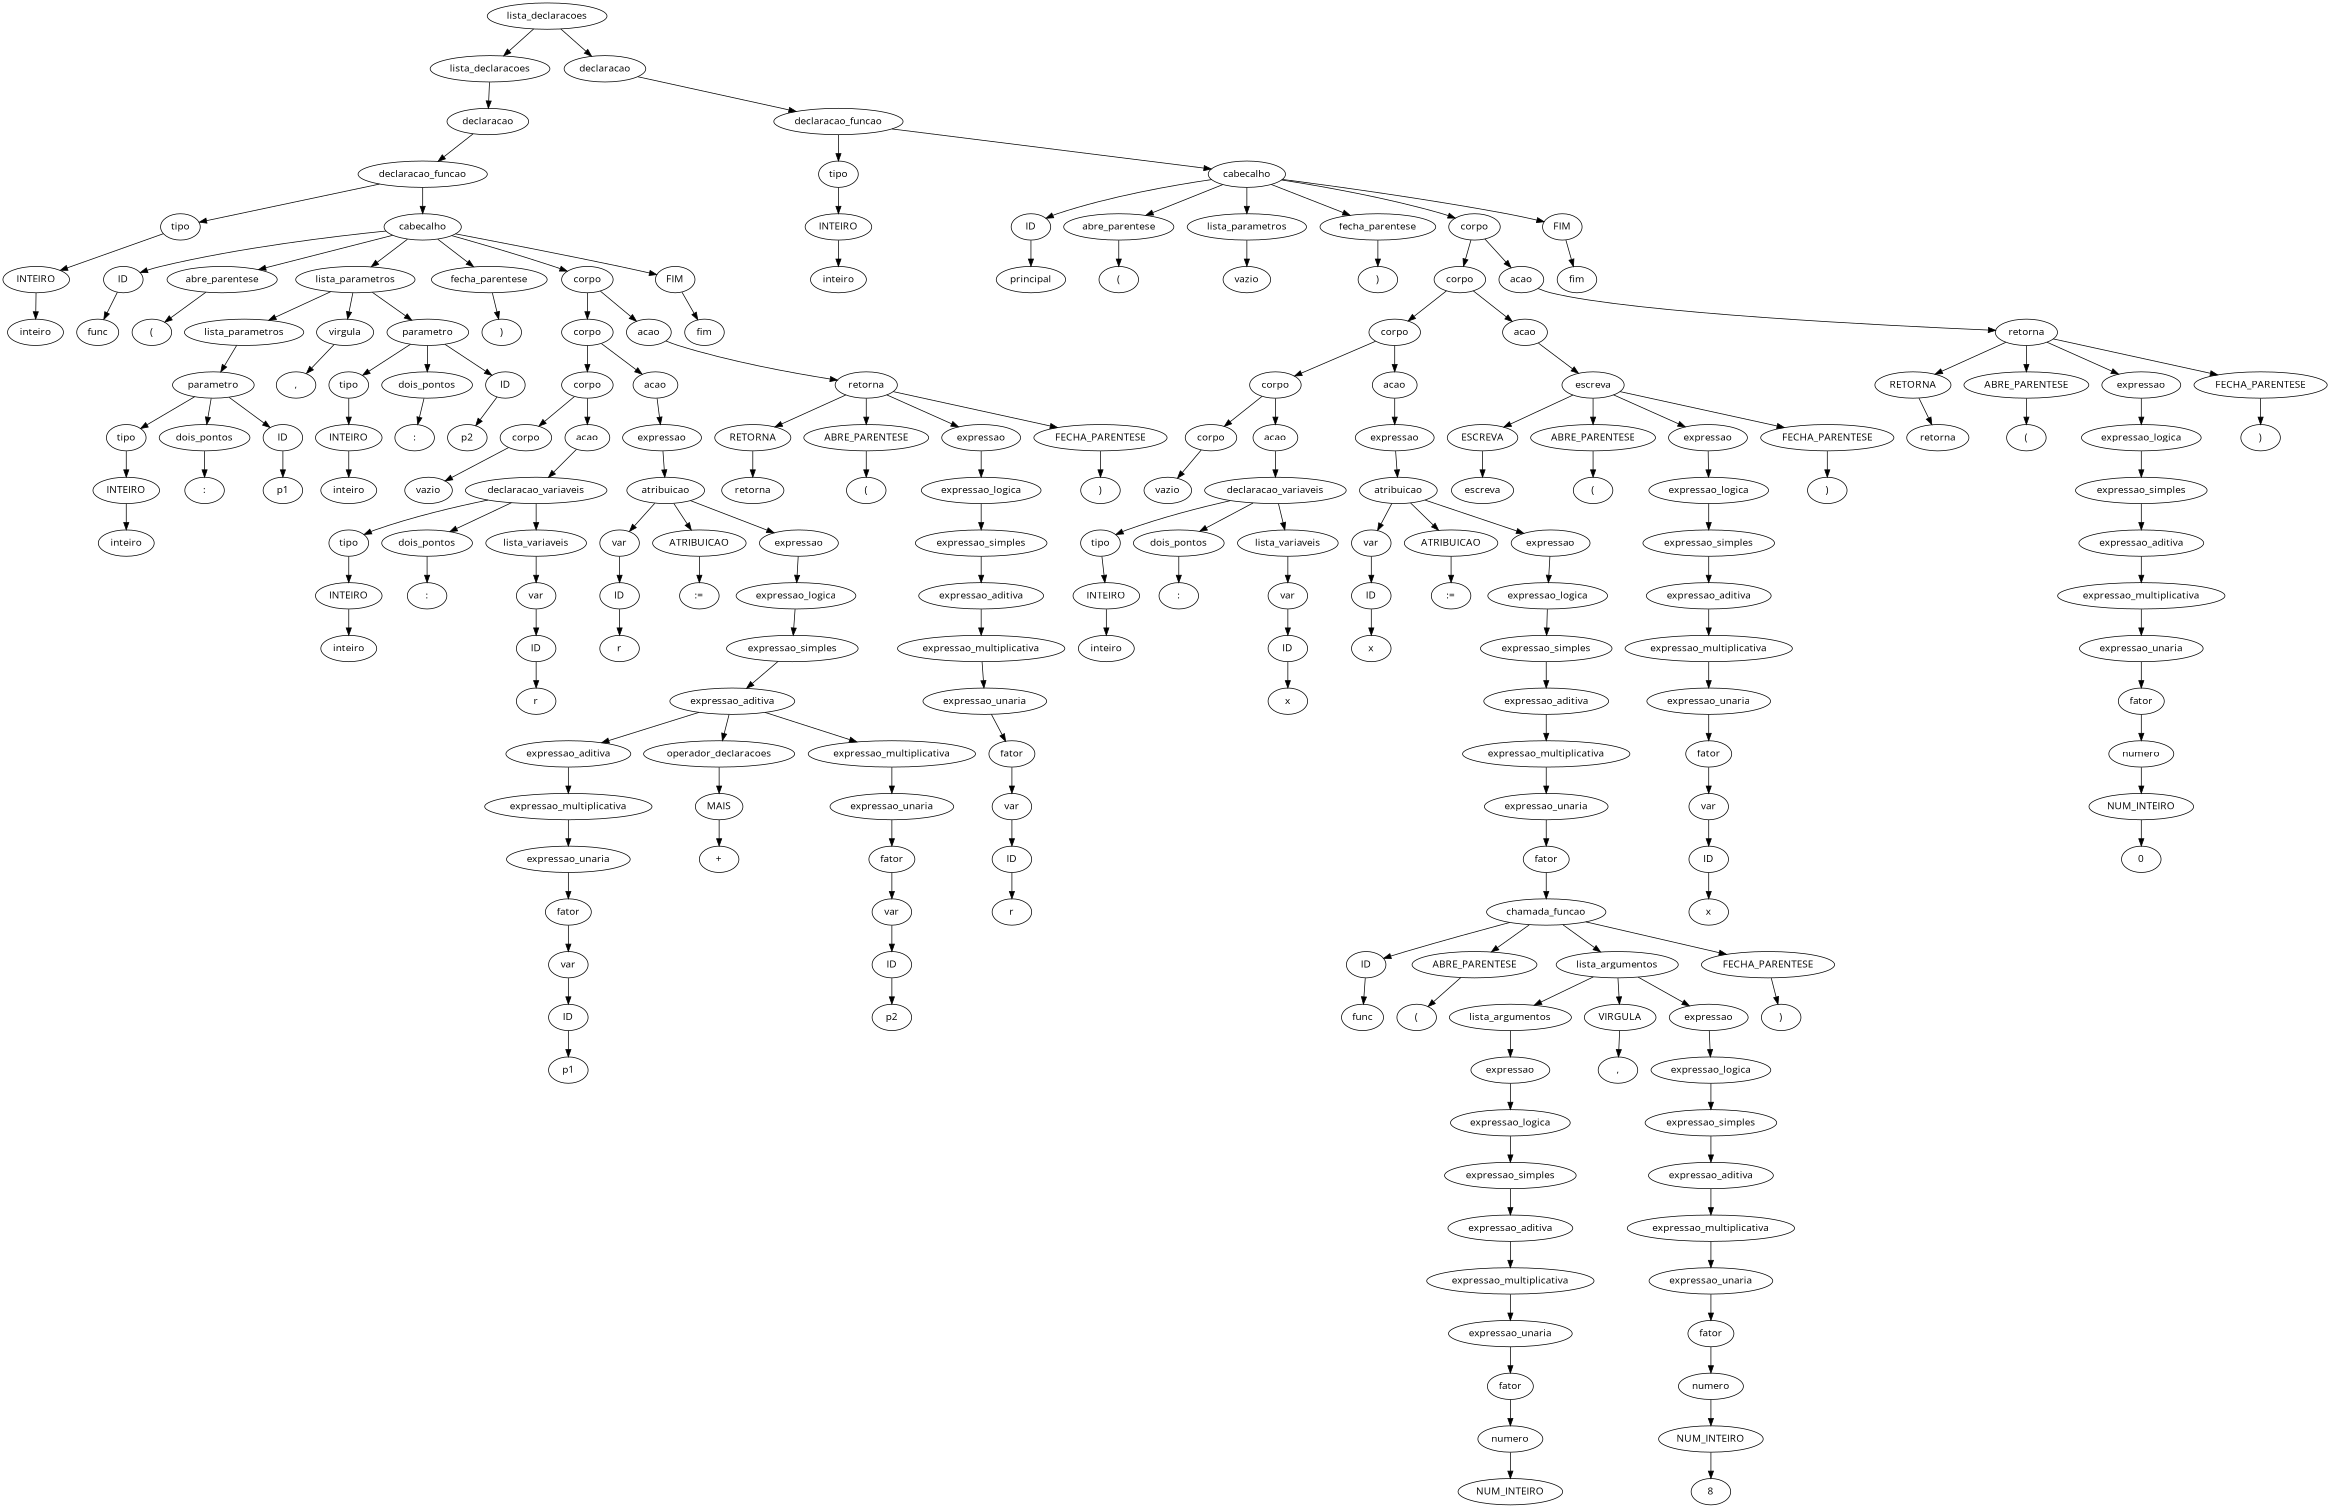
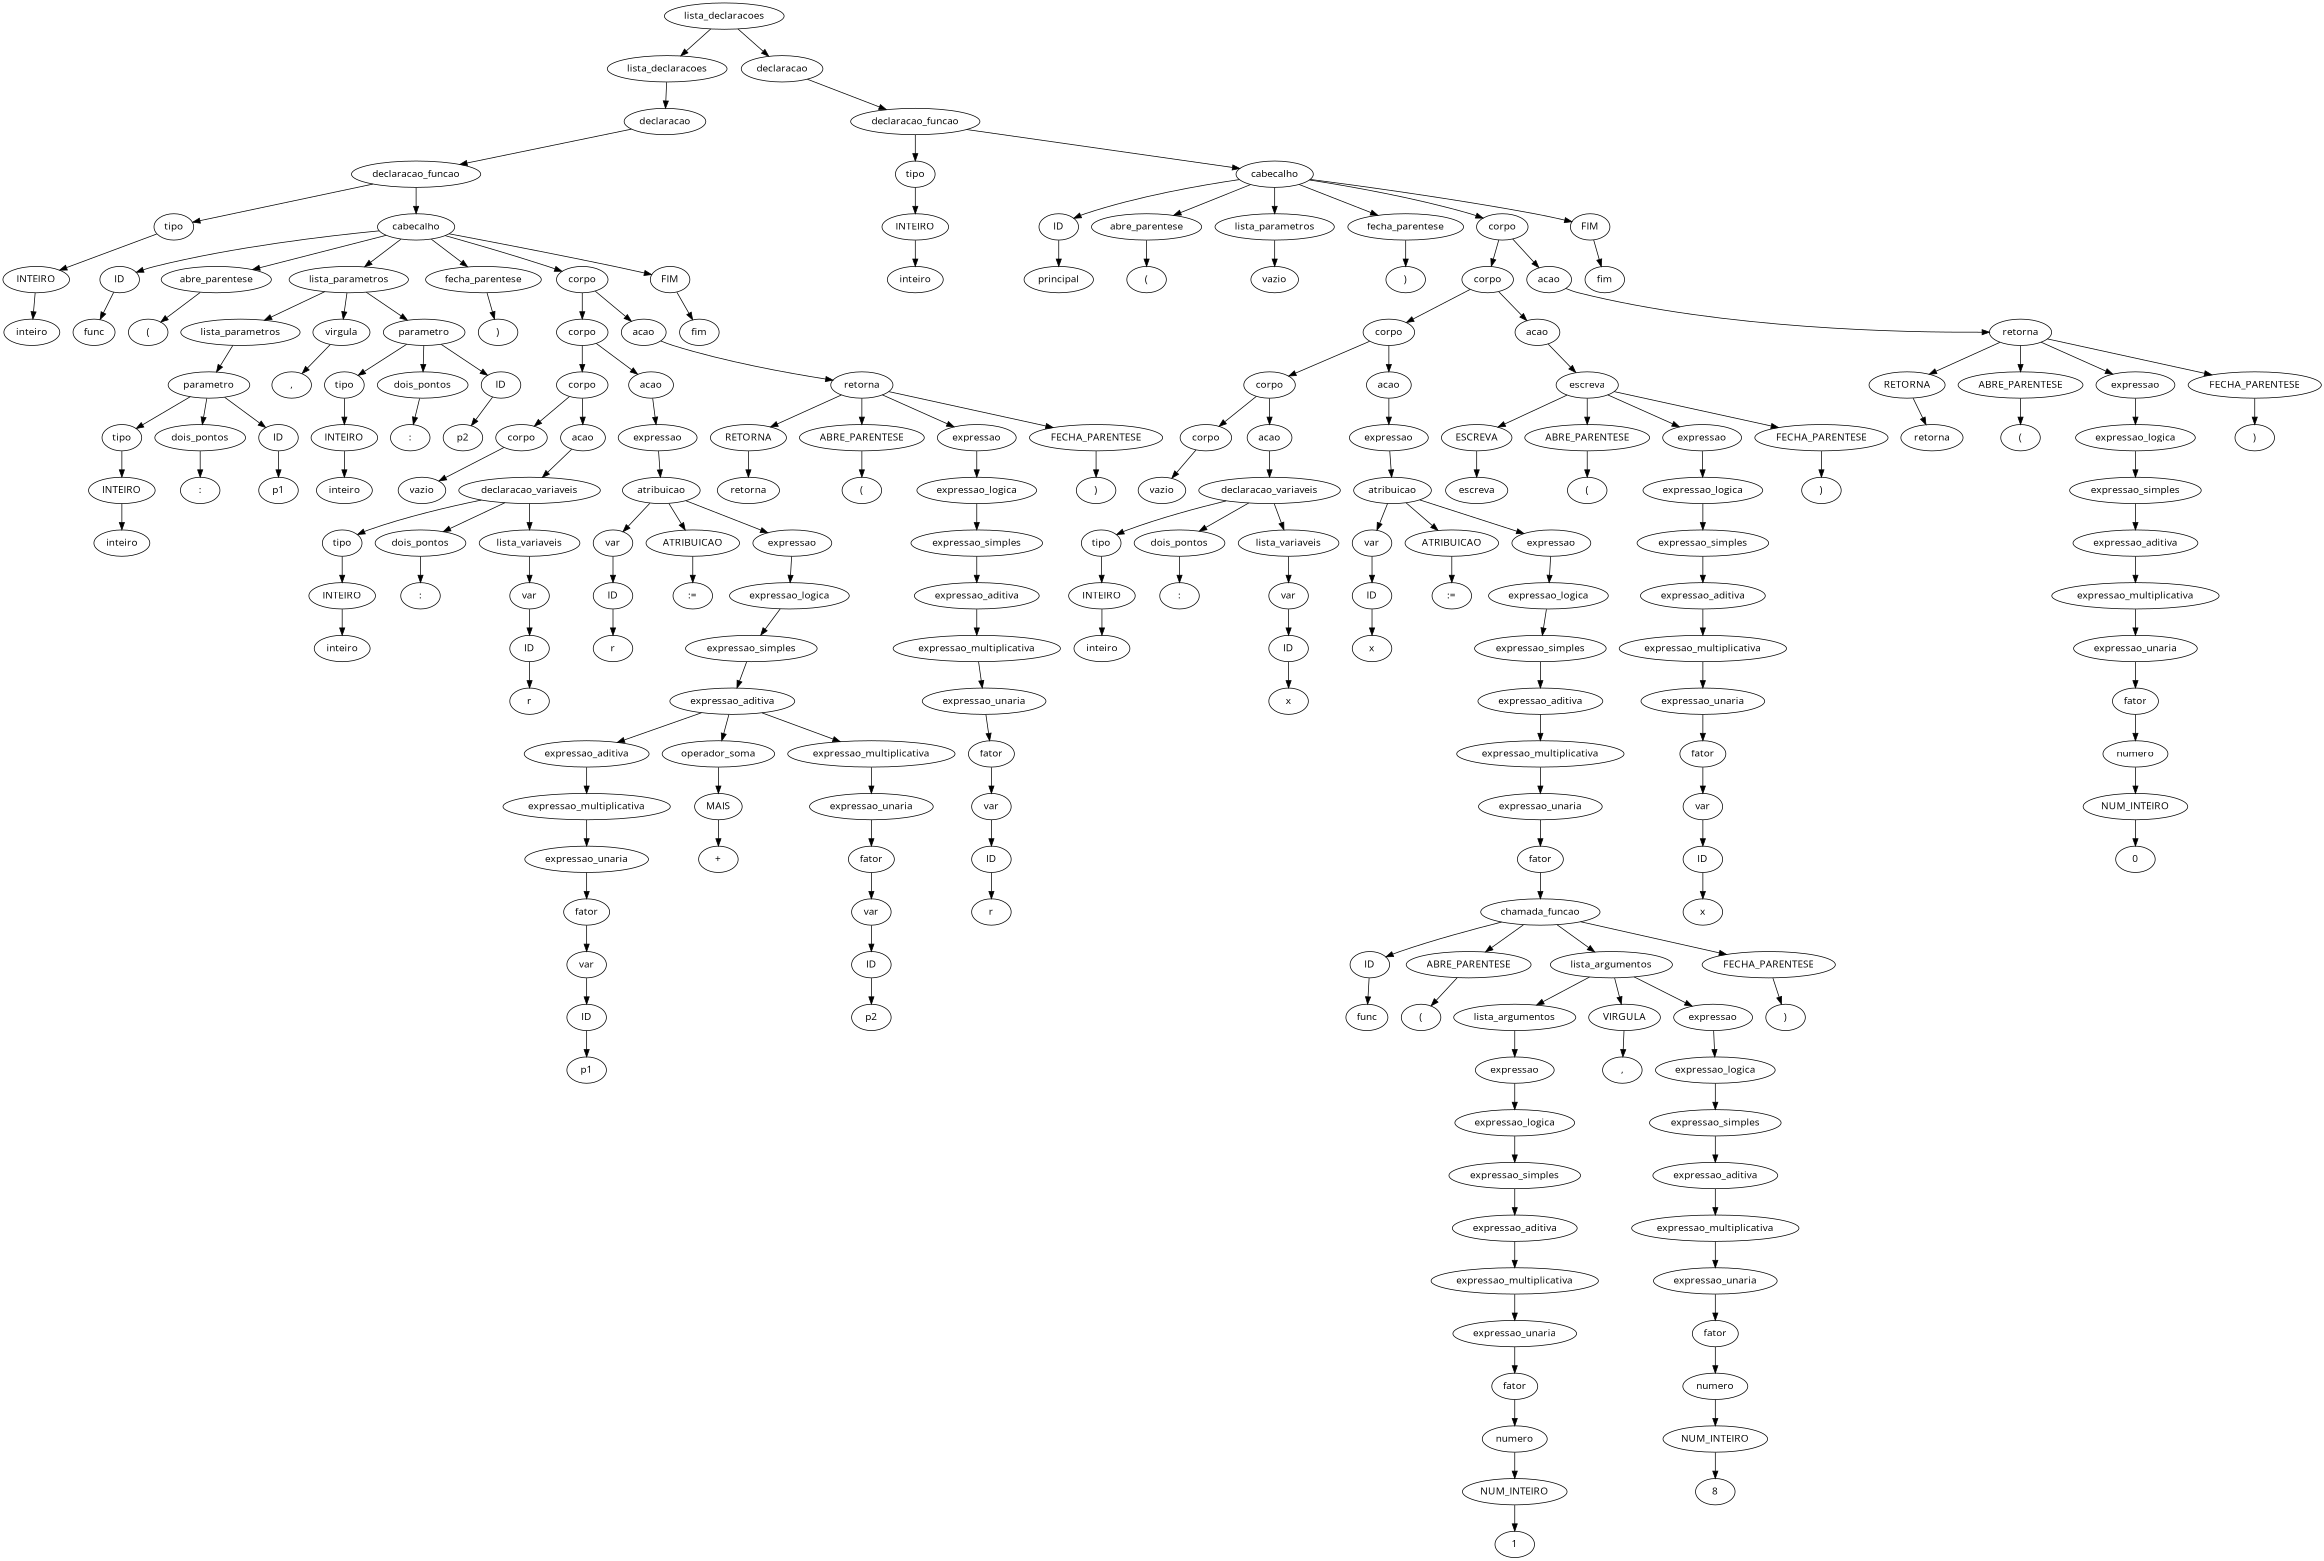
node "operador_declaracoes": label "operador_declaracoes" -> "operador_soma"
node "1": added
